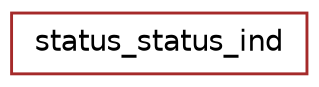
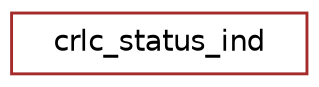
node "status_status_ind": label "status_status_ind" -> "crlc_status_ind"
